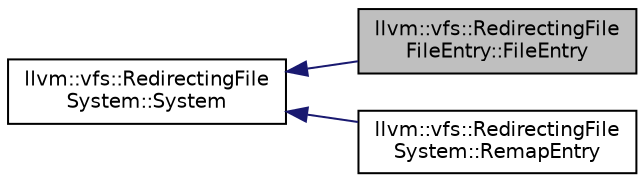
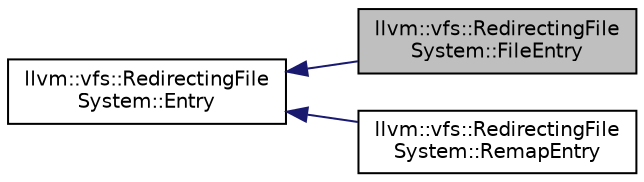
node "llvm::vfs::RedirectingFile FileEntry::FileEntry": label "llvm::vfs::RedirectingFile FileEntry::FileEntry" -> "llvm::vfs::RedirectingFile System::FileEntry"
node "llvm::vfs::RedirectingFile System::System": label "llvm::vfs::RedirectingFile System::System" -> "llvm::vfs::RedirectingFile System::Entry"
